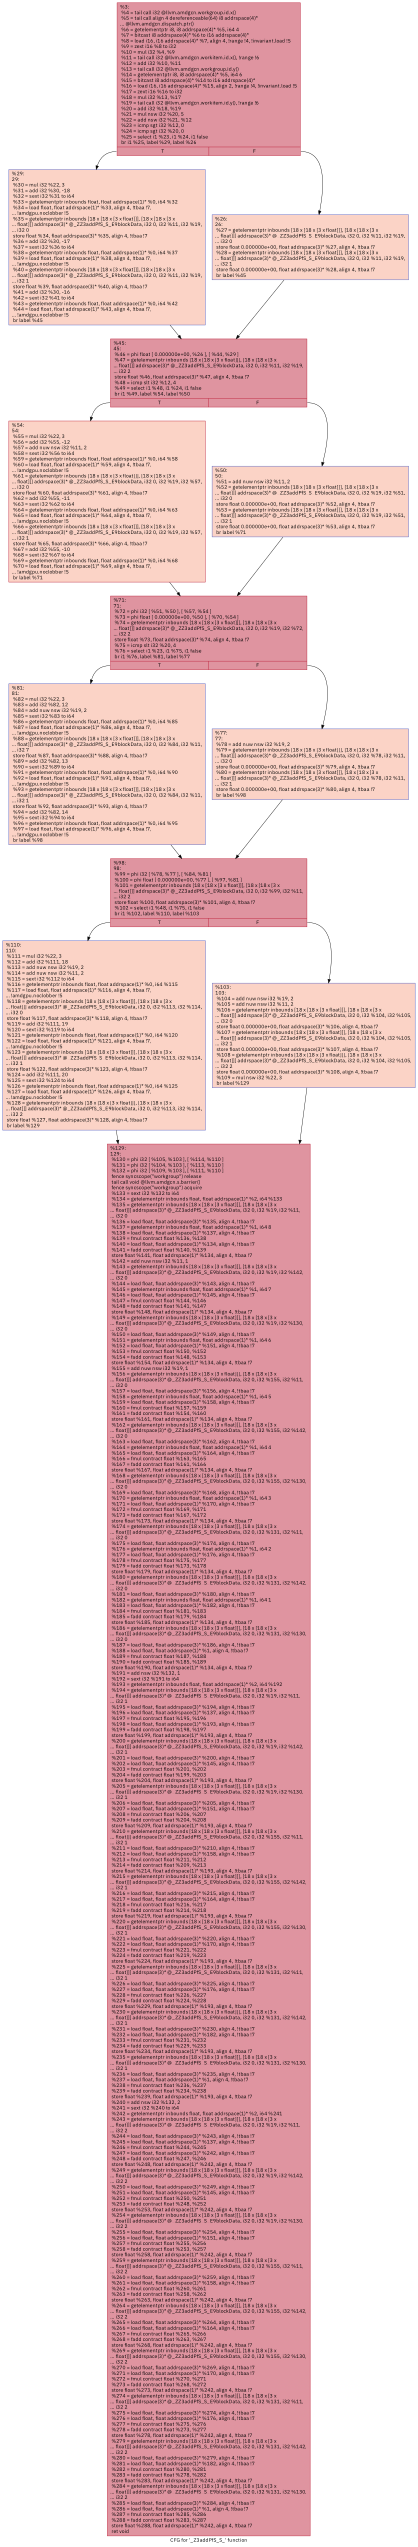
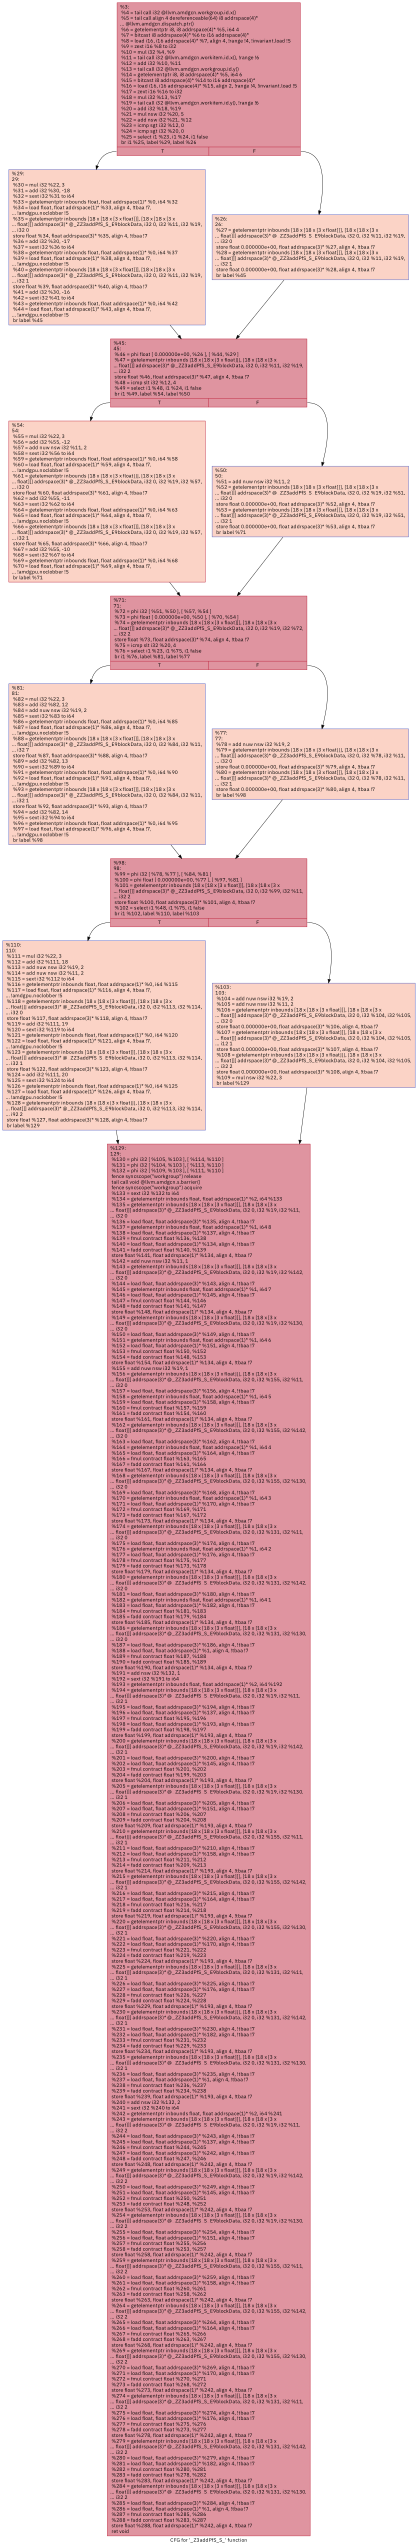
node "%103:": text "... i32 1" -> "... i12 1"
node "%110:": text "... i32 2" -> "... i92 2"
